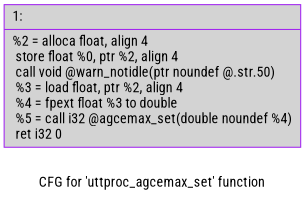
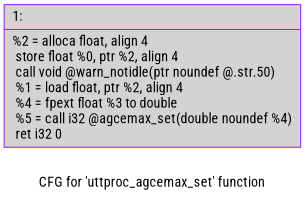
node "1:": text "%3 = load float, ptr %2, align 4" -> "%1 = load float, ptr %2, align 4"
